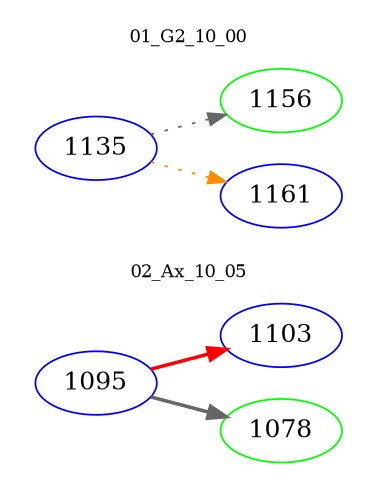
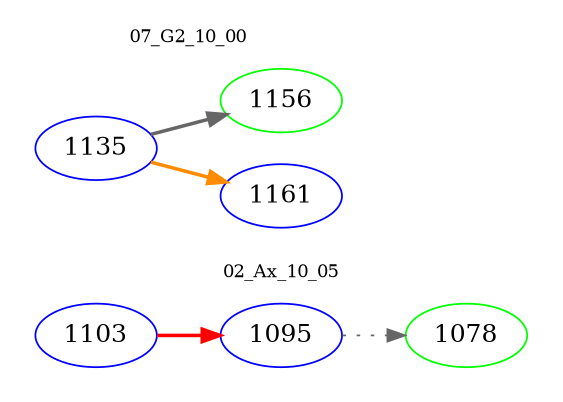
cluster "01_G2_10_00": label "01_G2_10_00" -> "07_G2_10_00"
edge "1135" -> "1156": style dotted -> bold
edge "1135" -> "1161": style dotted -> bold
edge "1095" -> "1103": reversed
edge "1095" -> "1078": style bold -> dotted
